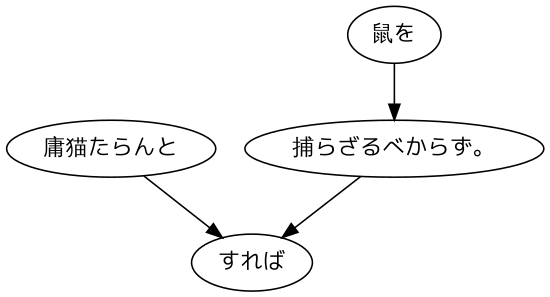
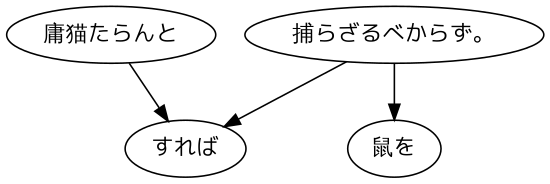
edge "鼠を" -> "捕らざるべからず。": reversed
